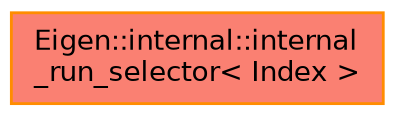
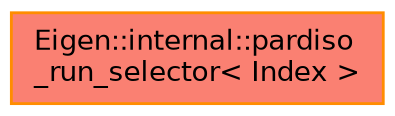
node "Eigen::internal::internal _run_selector< Index >": label "Eigen::internal::internal _run_selector< Index >" -> "Eigen::internal::pardiso _run_selector< Index >"
